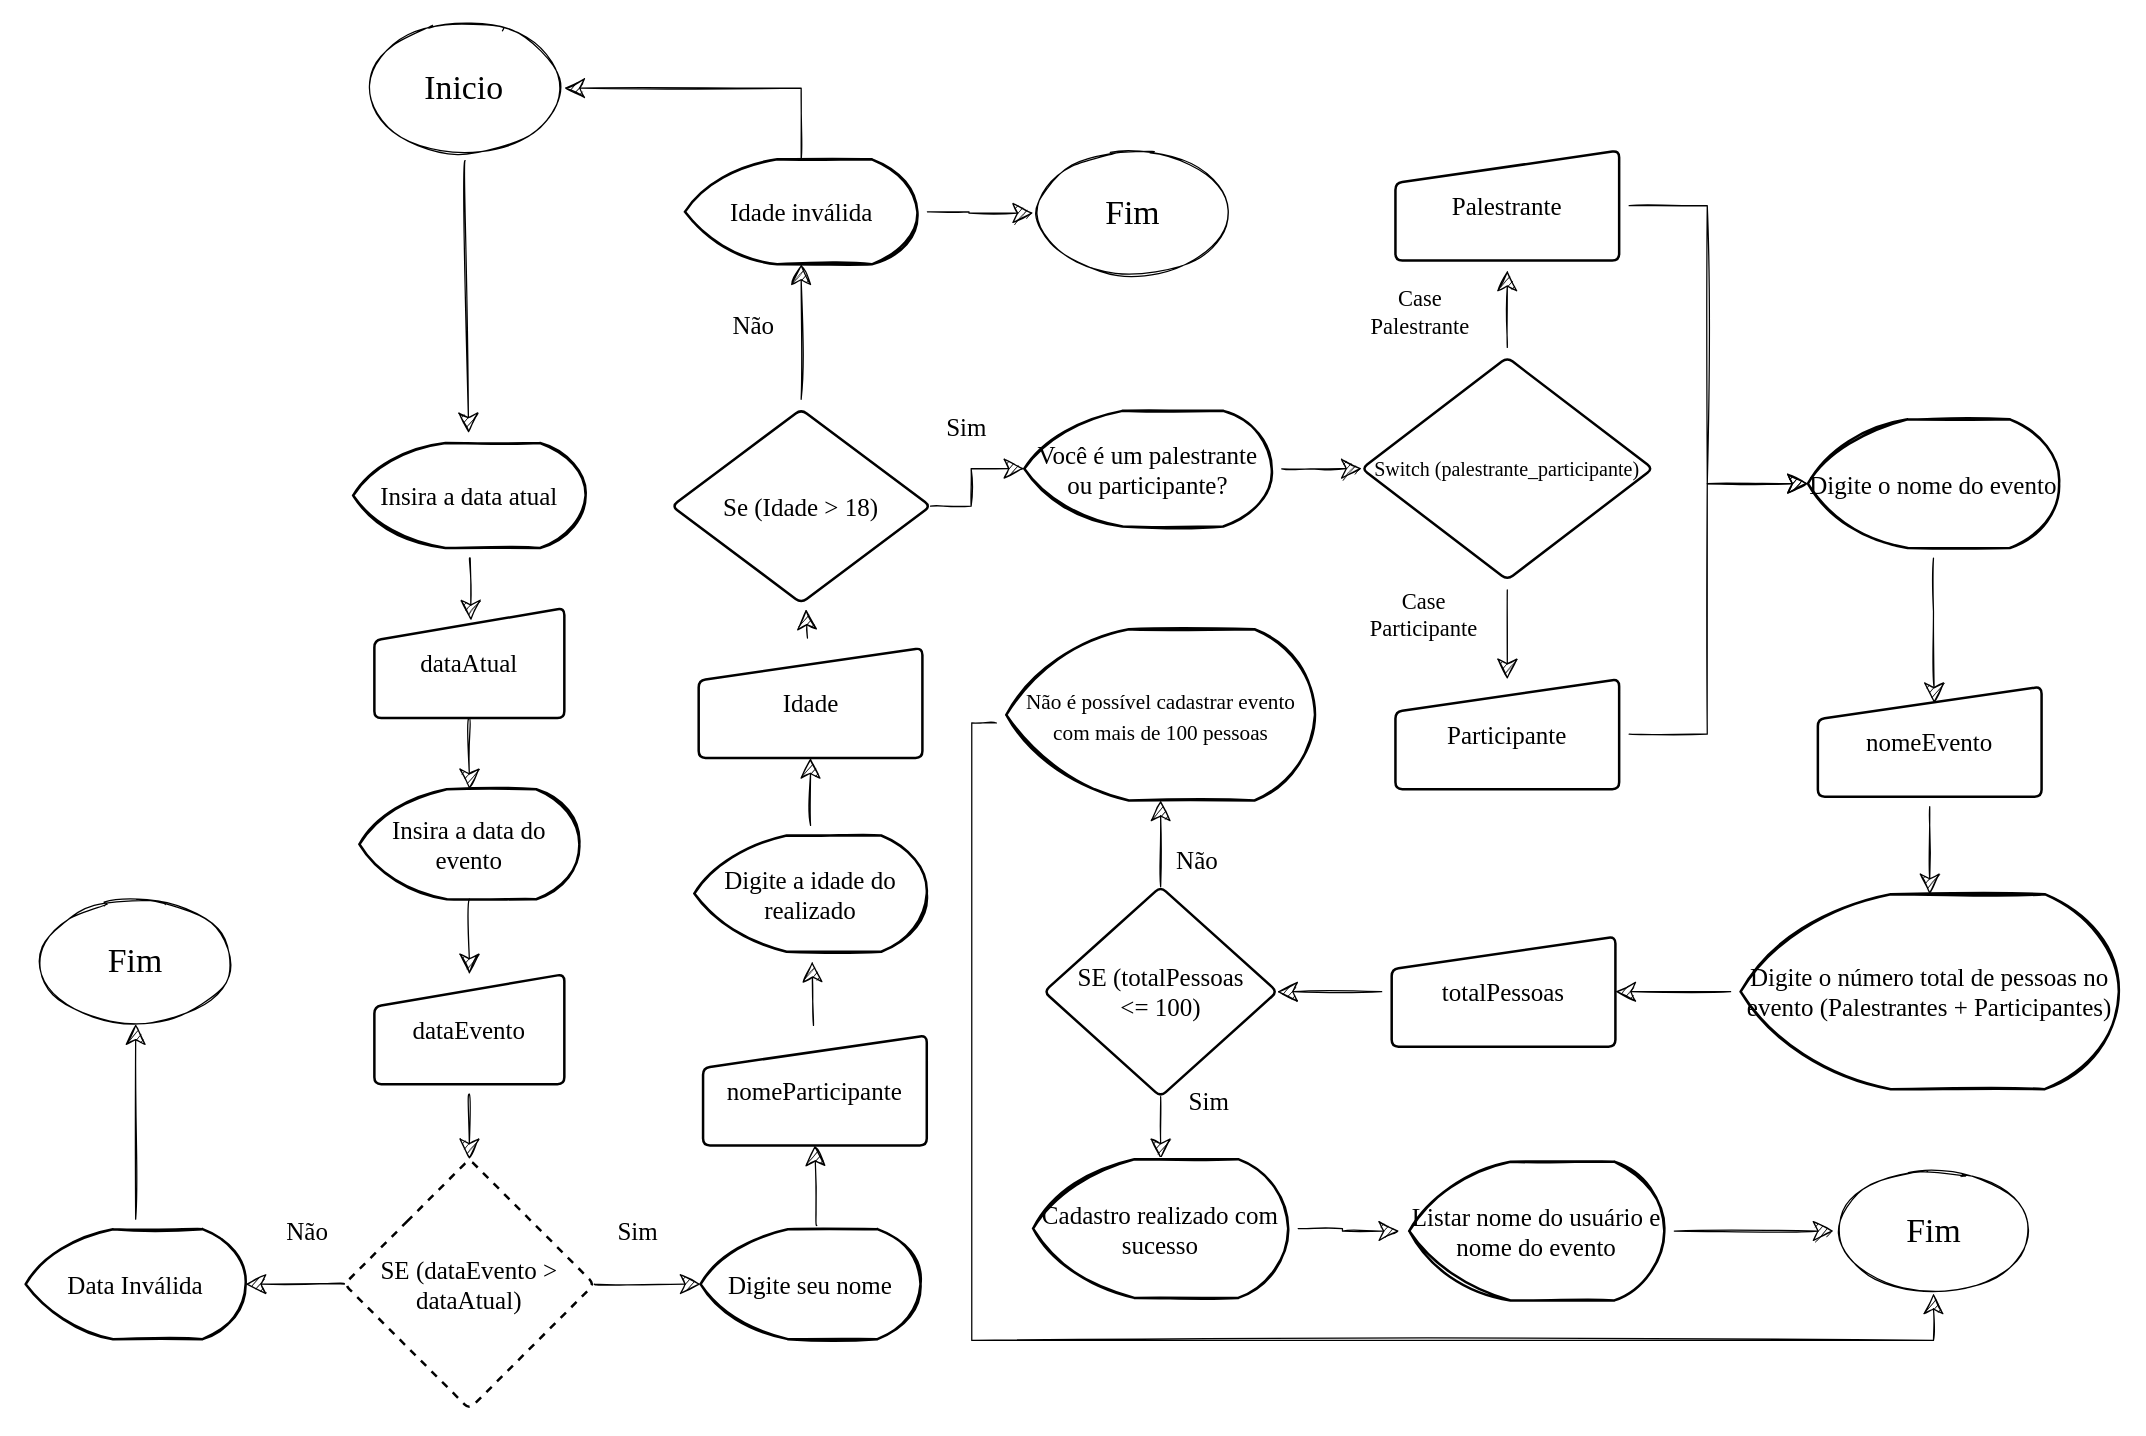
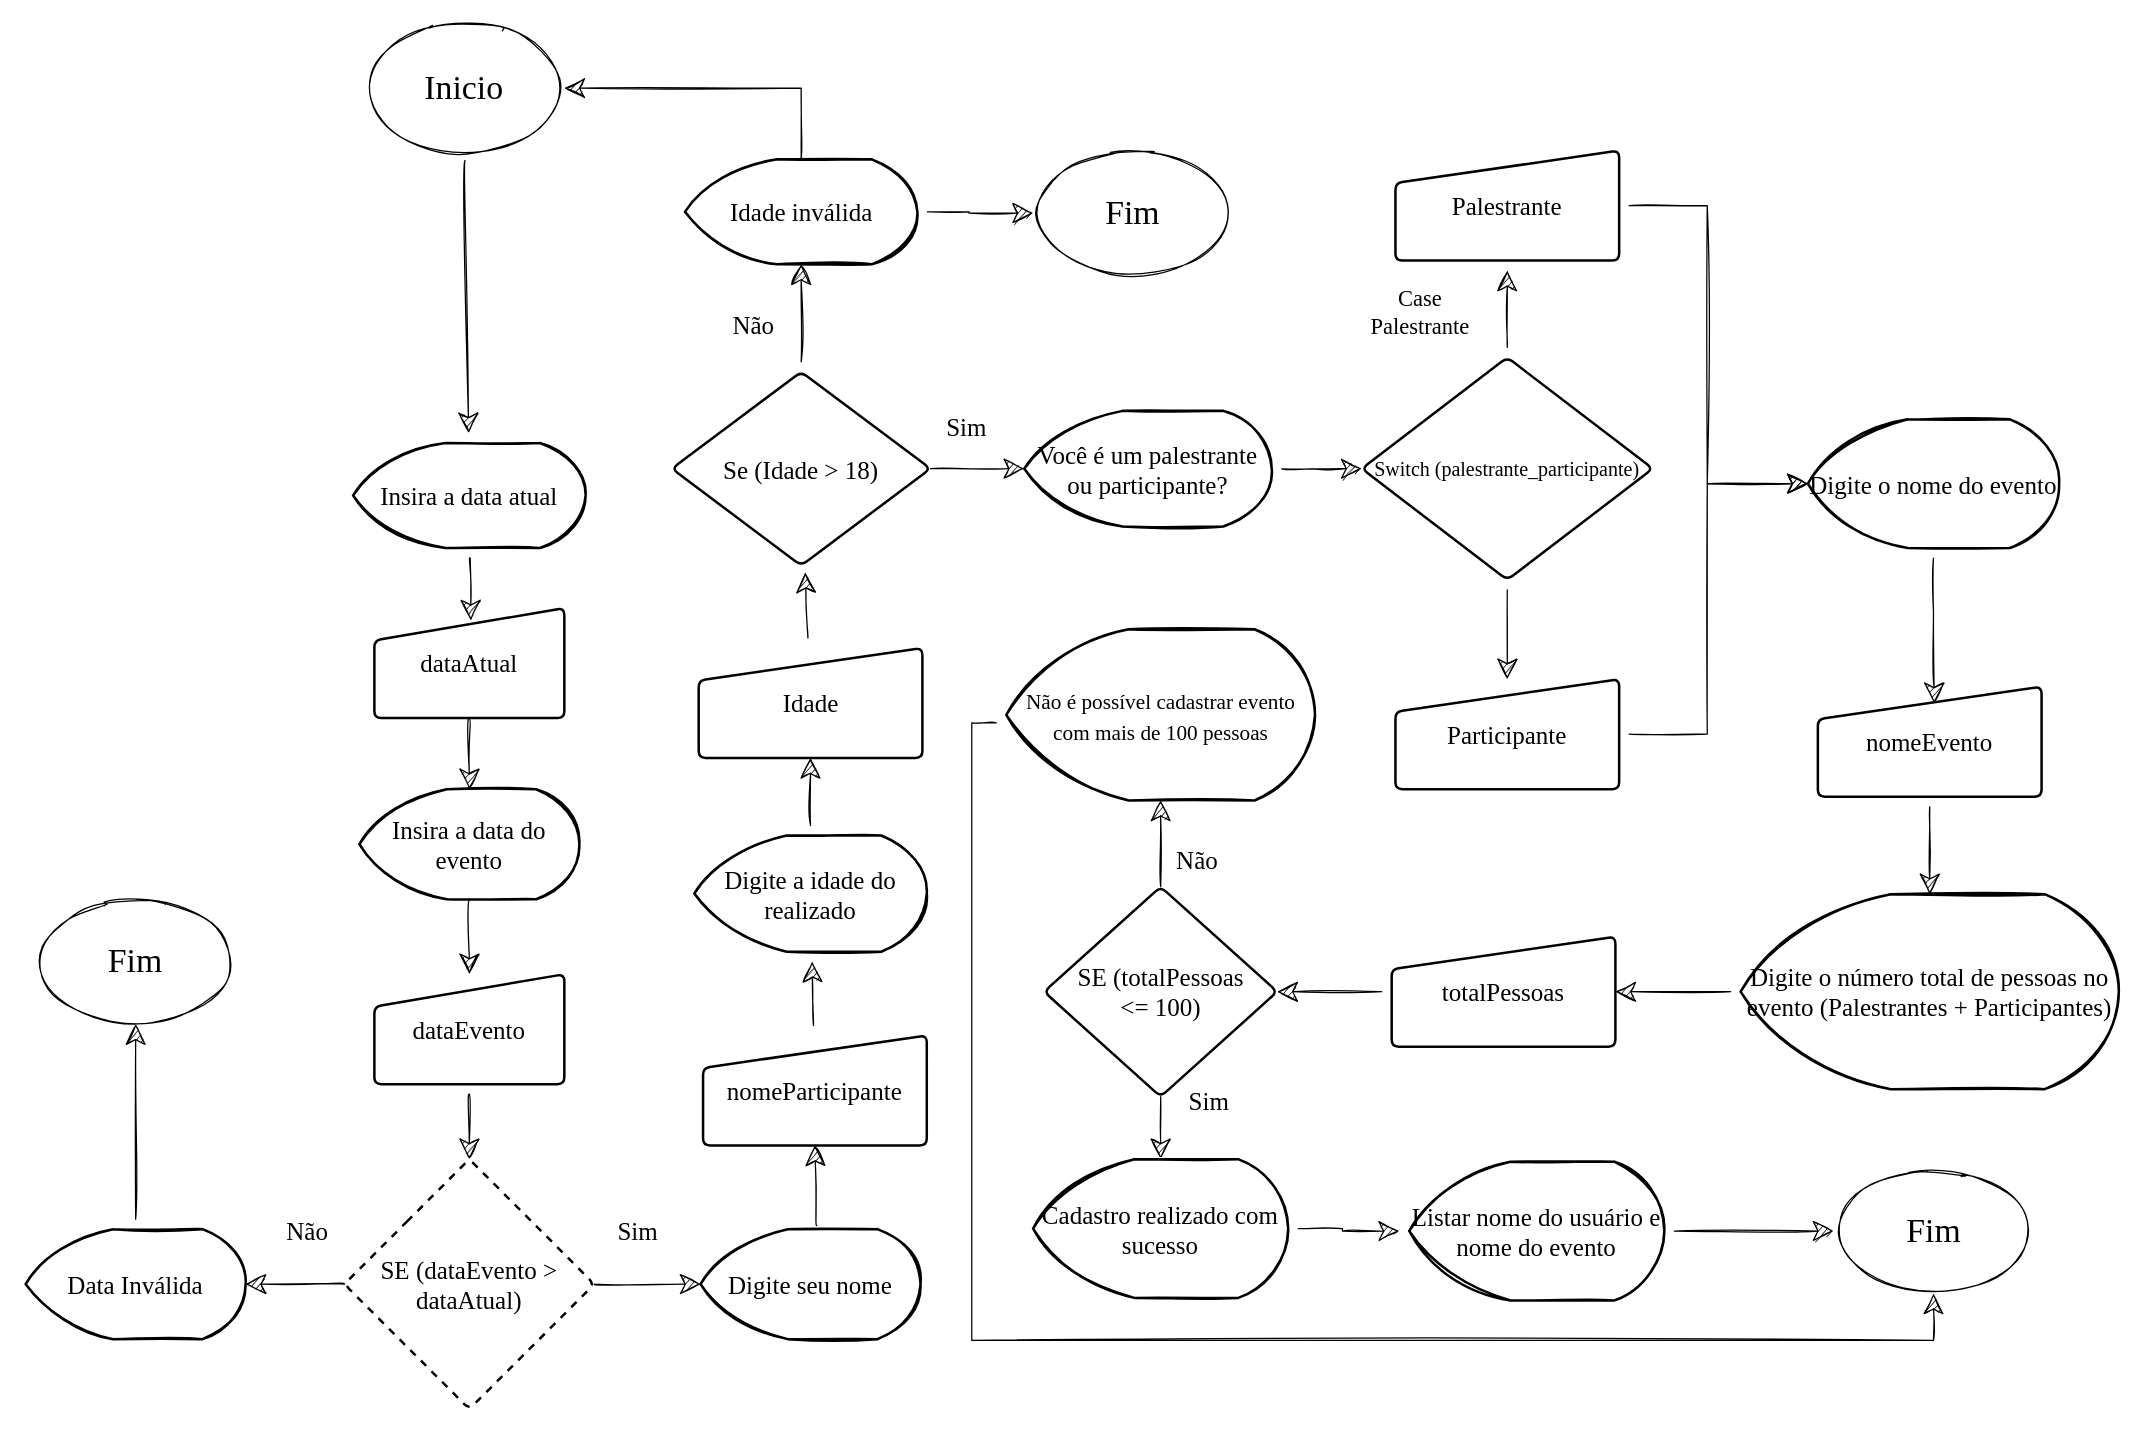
node "Se (Idade > 18)": moved (801, 506) -> (801, 469)
node "Case Participante": removed
